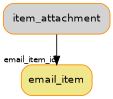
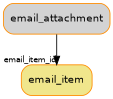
node "item_attachment": label "item_attachment" -> "email_attachment"
